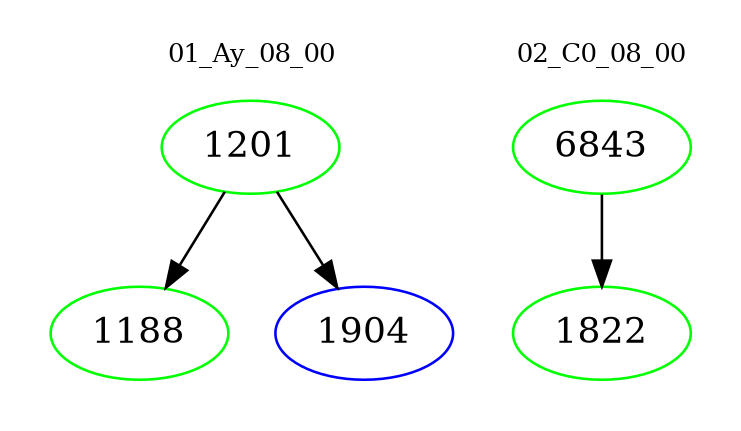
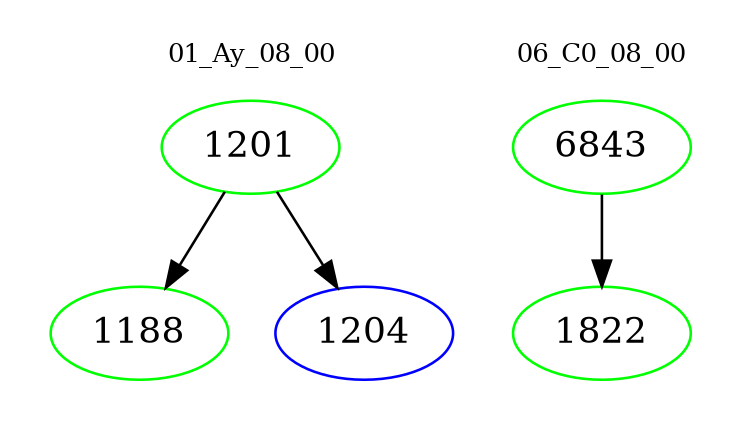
cluster "02_C0_08_00": label "02_C0_08_00" -> "06_C0_08_00"
node "1904": label "1904" -> "1204"
